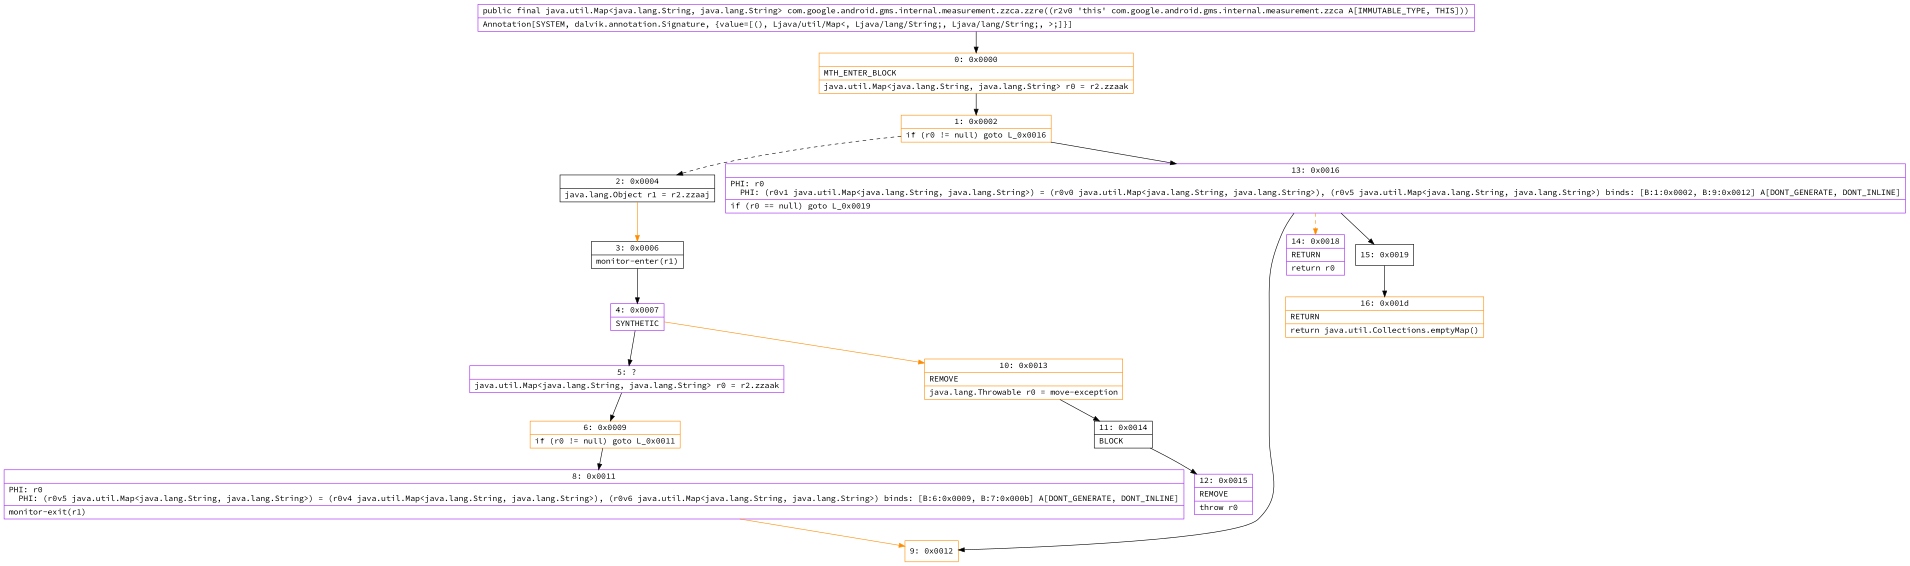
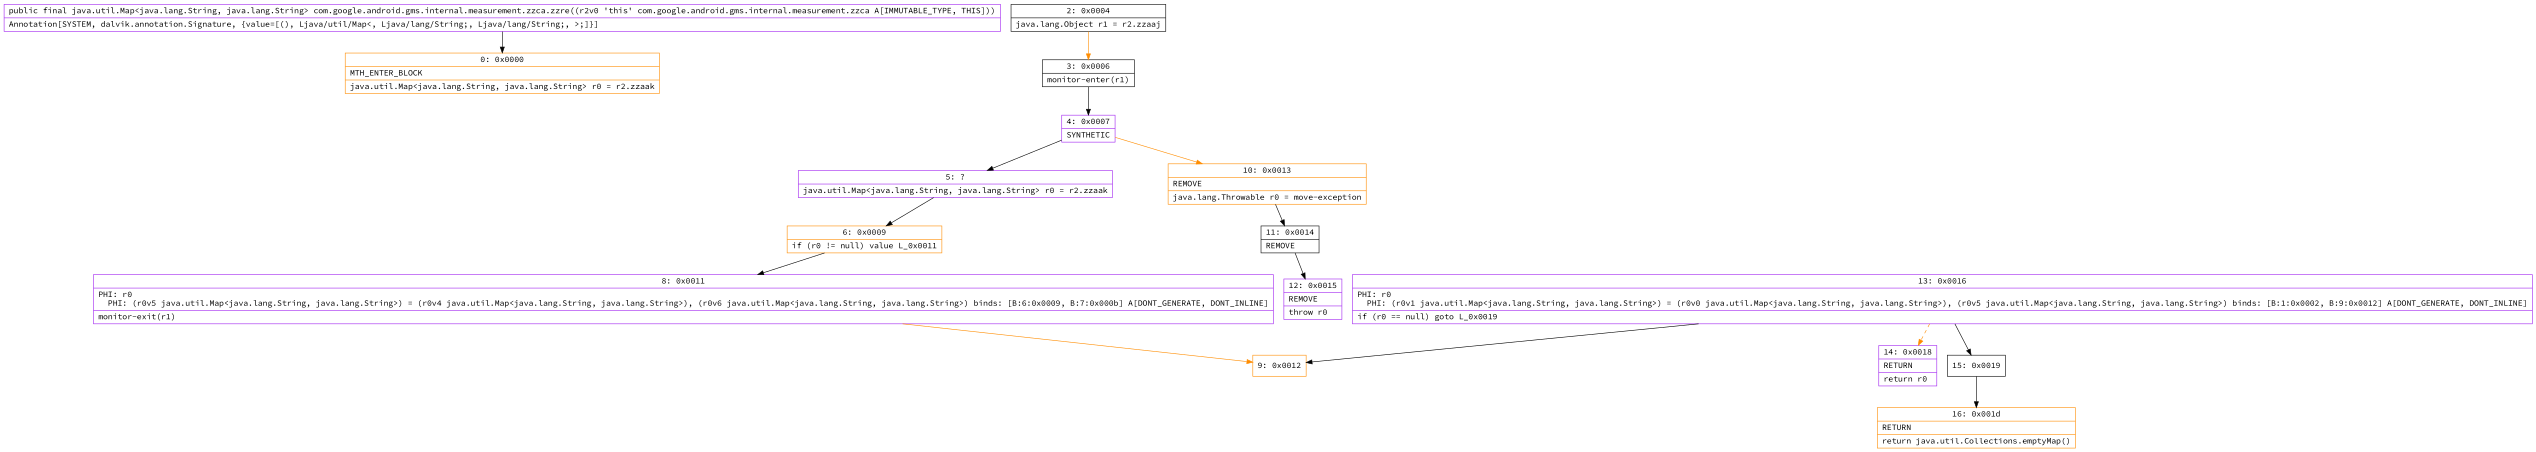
node "1: 0x0002": removed
node "6: 0x0009": text "if (r0 != null) goto L_0x0011" -> "if (r0 != null) value L_0x0011"
node "11: 0x0014": text "BLOCK" -> "REMOVE"
